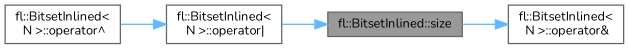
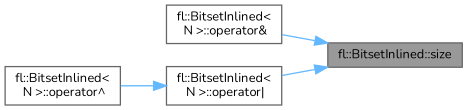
edge "fl::BitsetInlined::size" -> "fl::BitsetInlined< N >::operator&": reversed
